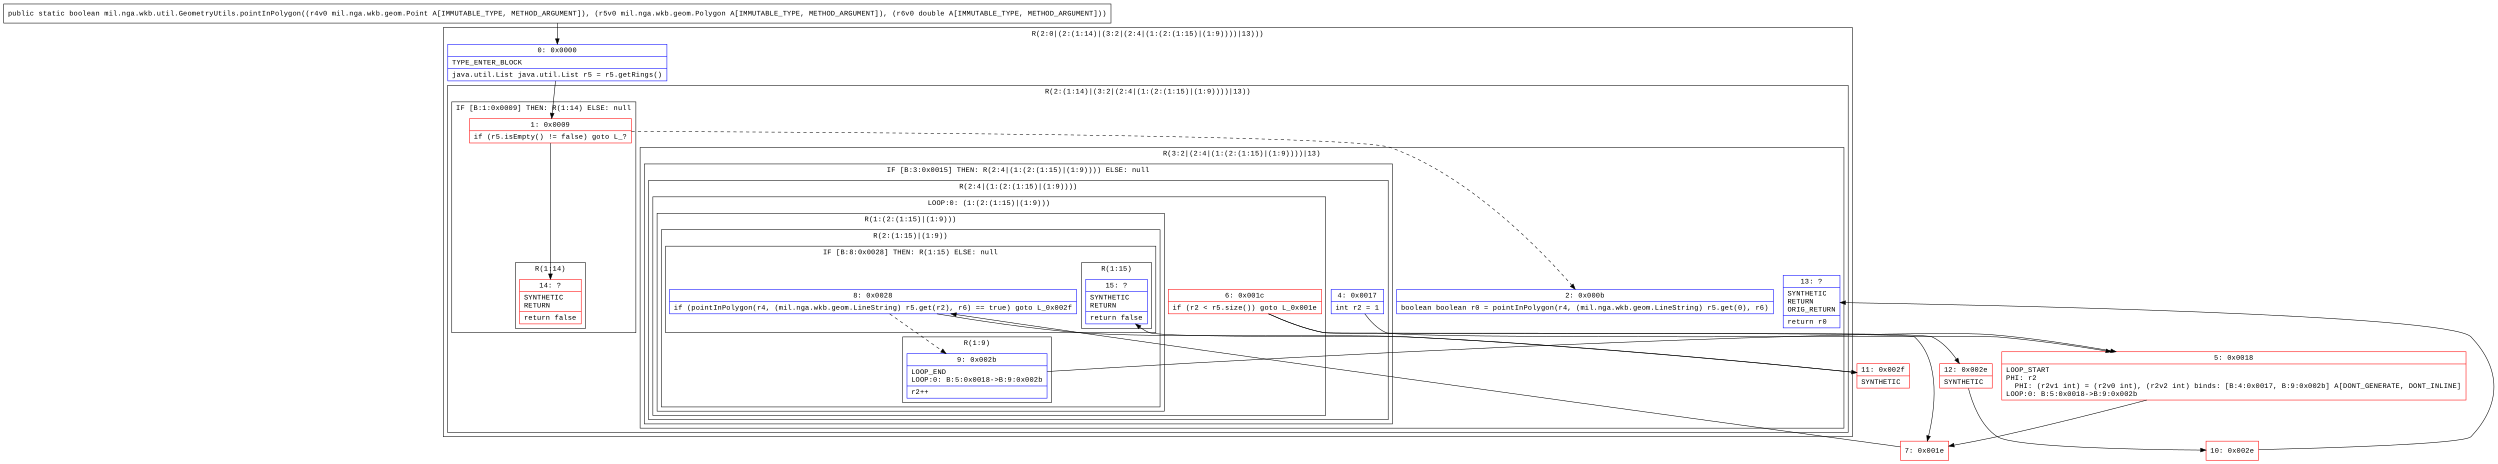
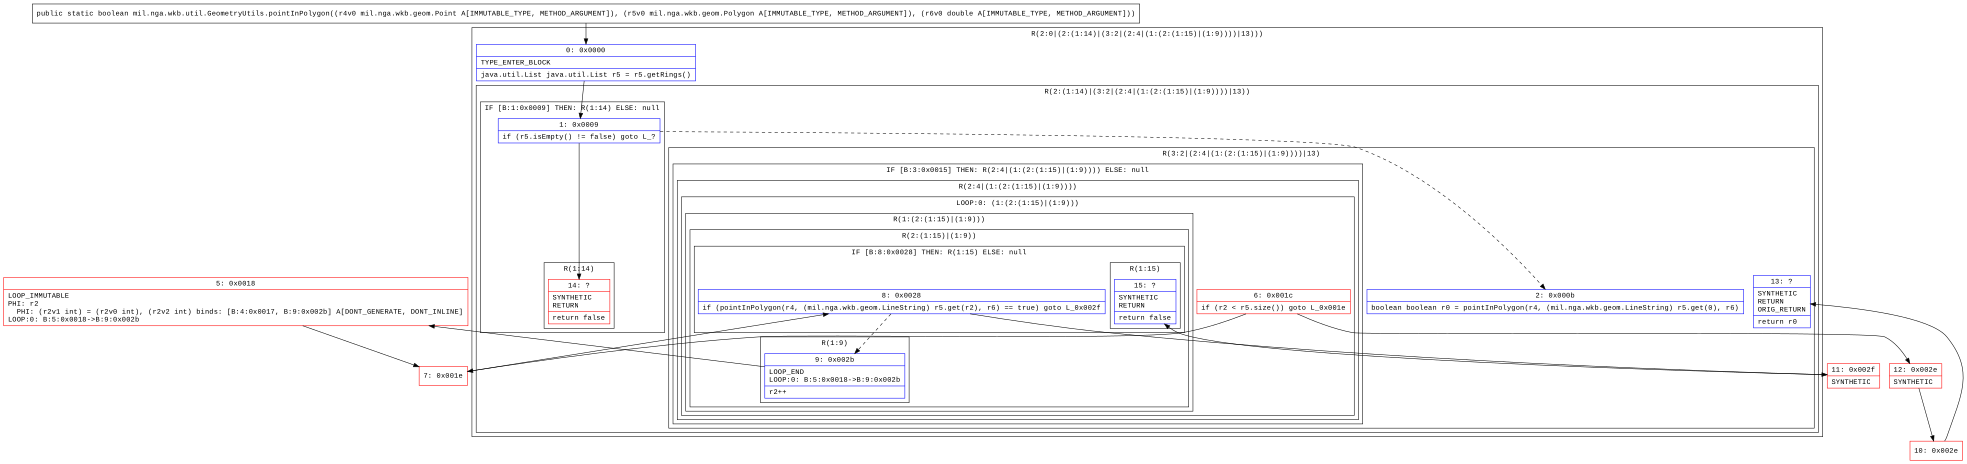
node "1: 0x0009": color red -> blue
node "4: 0x0017": removed
node "5: 0x0018": text "LOOP_START" -> "LOOP_IMMUTABLE"
